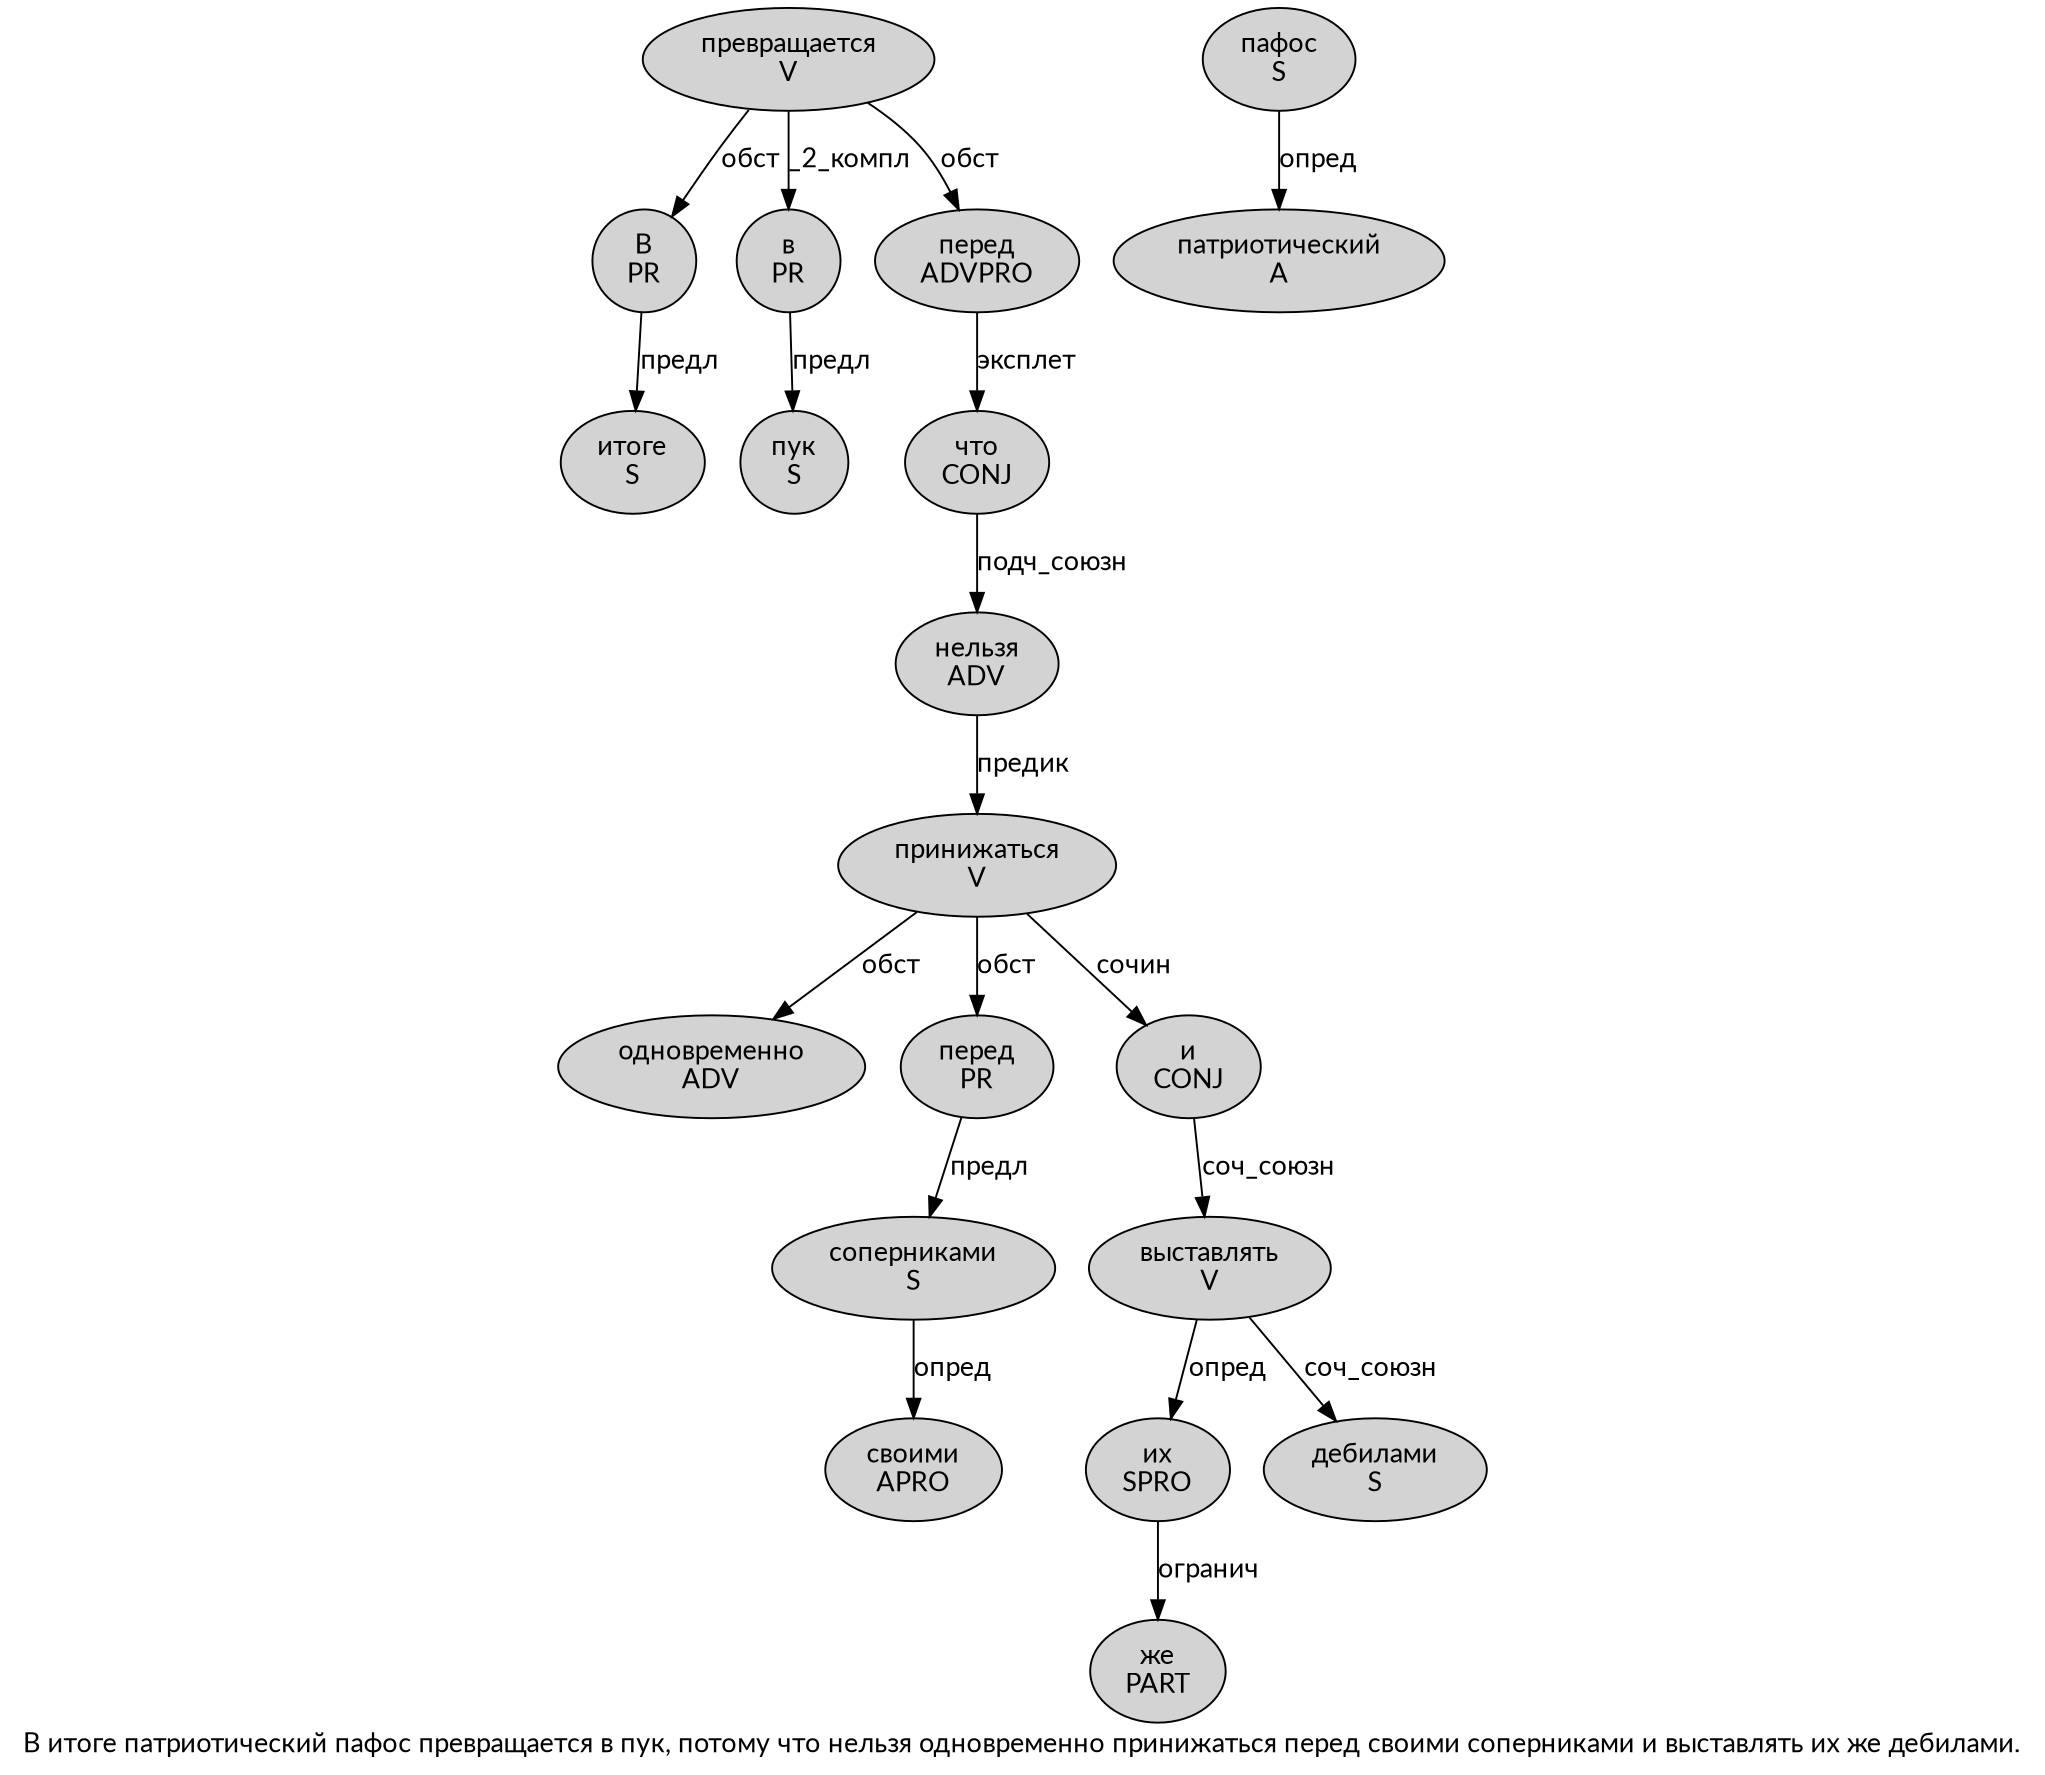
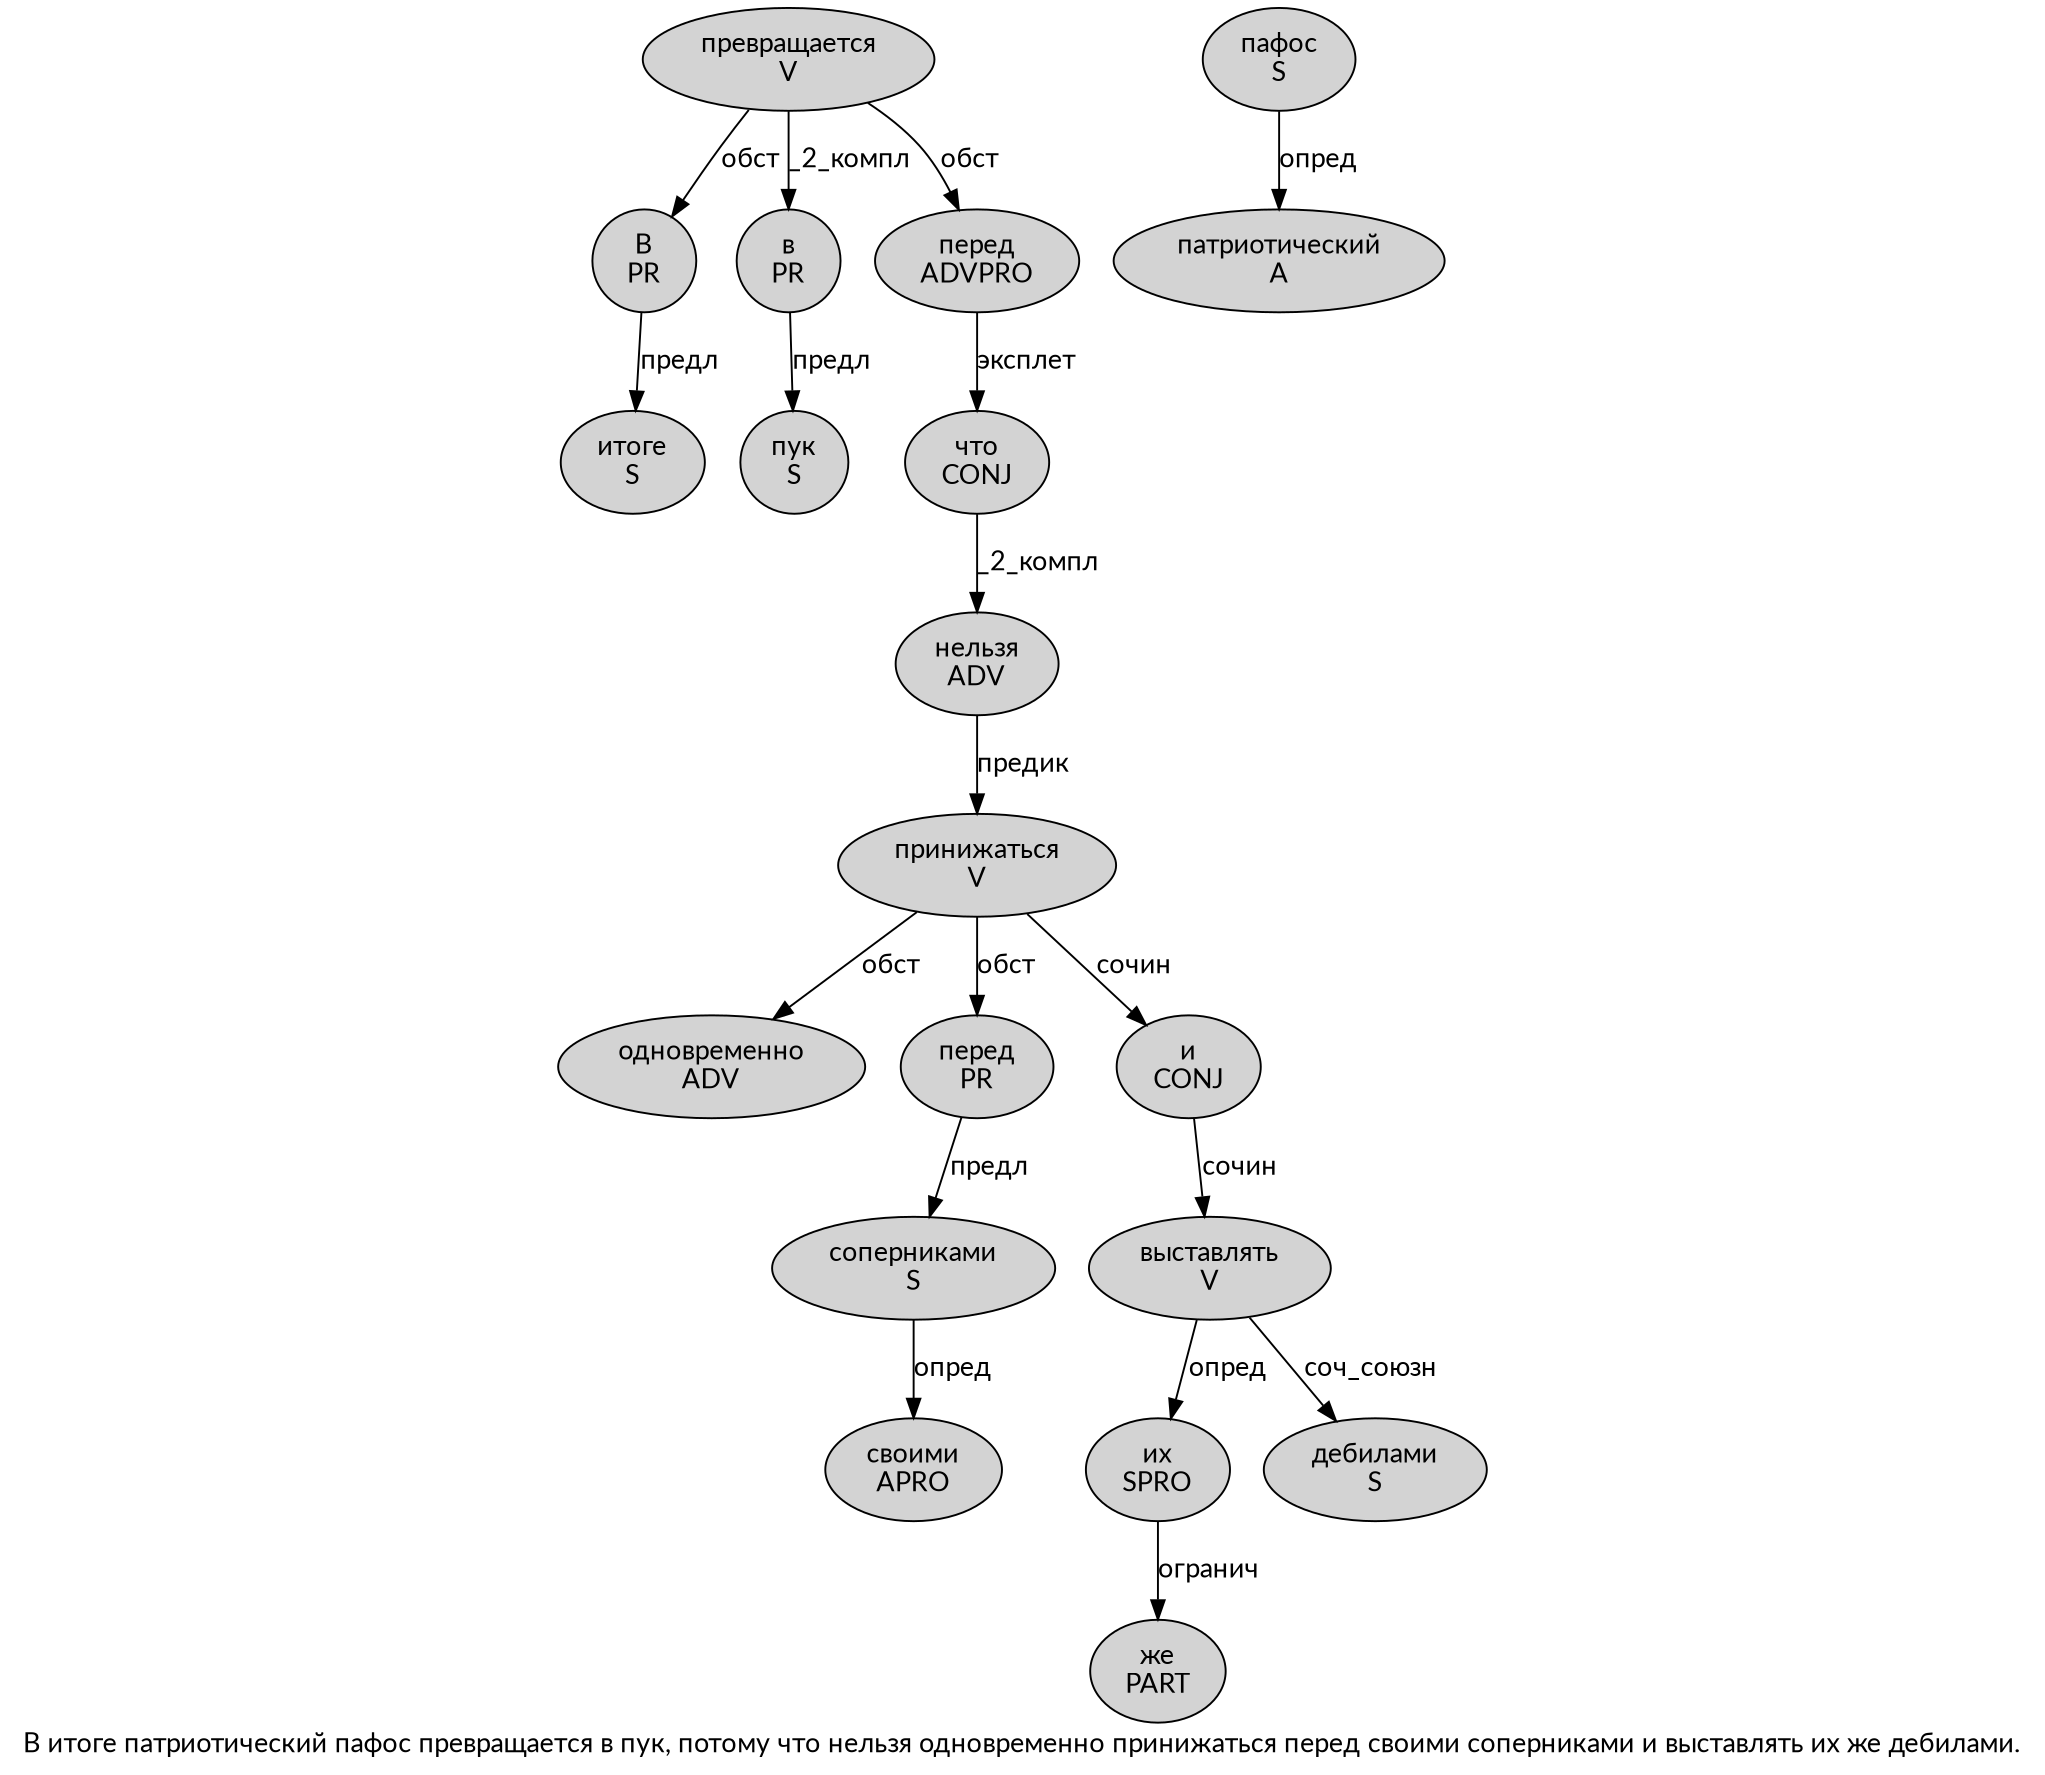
edge "что CONJ" -> "нельзя ADV": label "подч_союзн" -> "_2_компл"
edge "и CONJ" -> "выставлять V": label "соч_союзн" -> "сочин"
